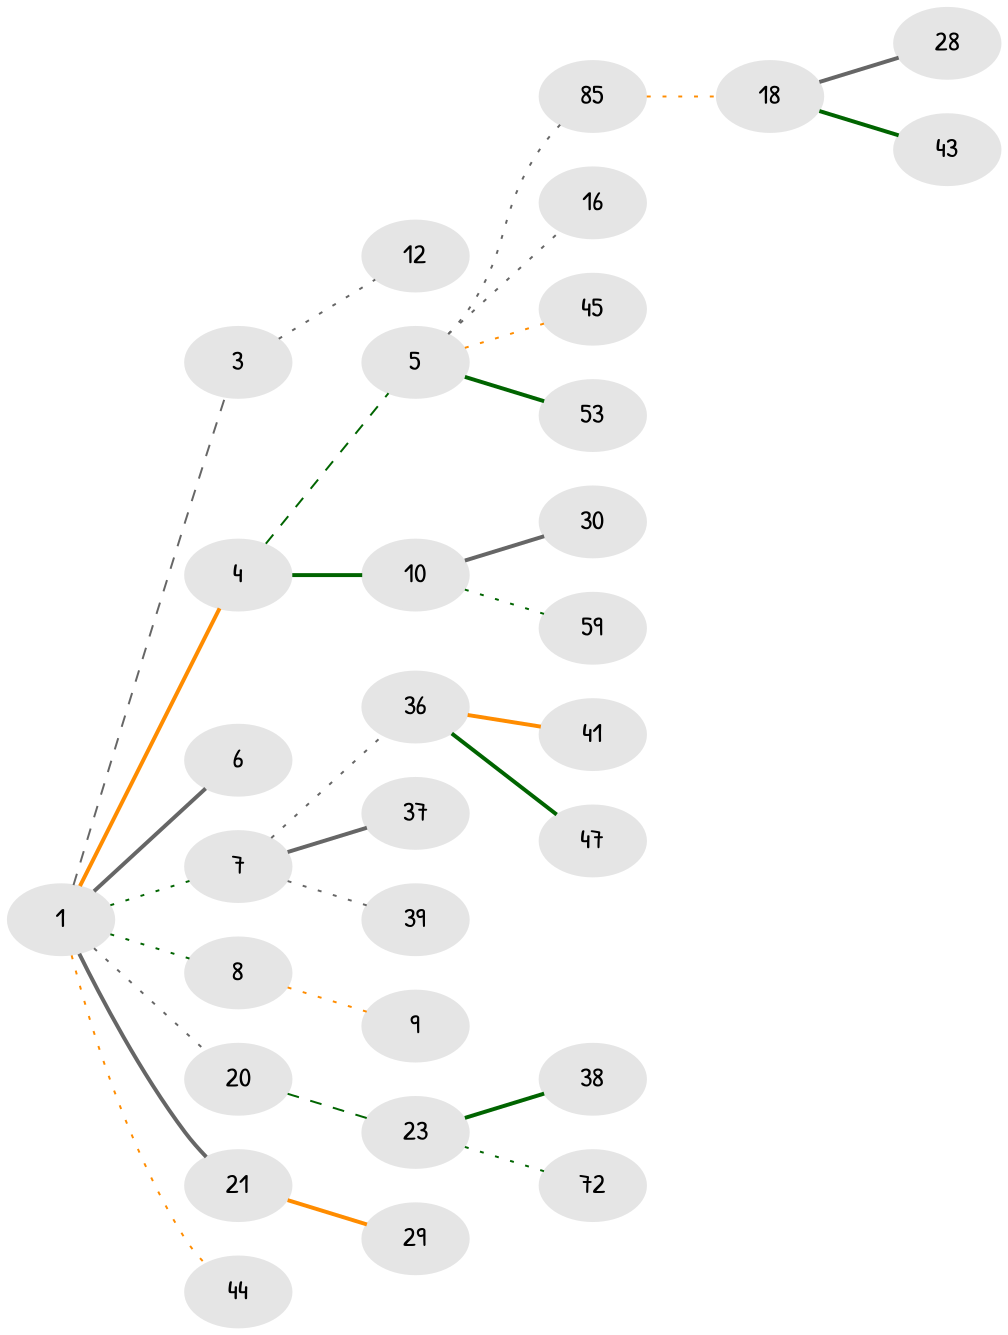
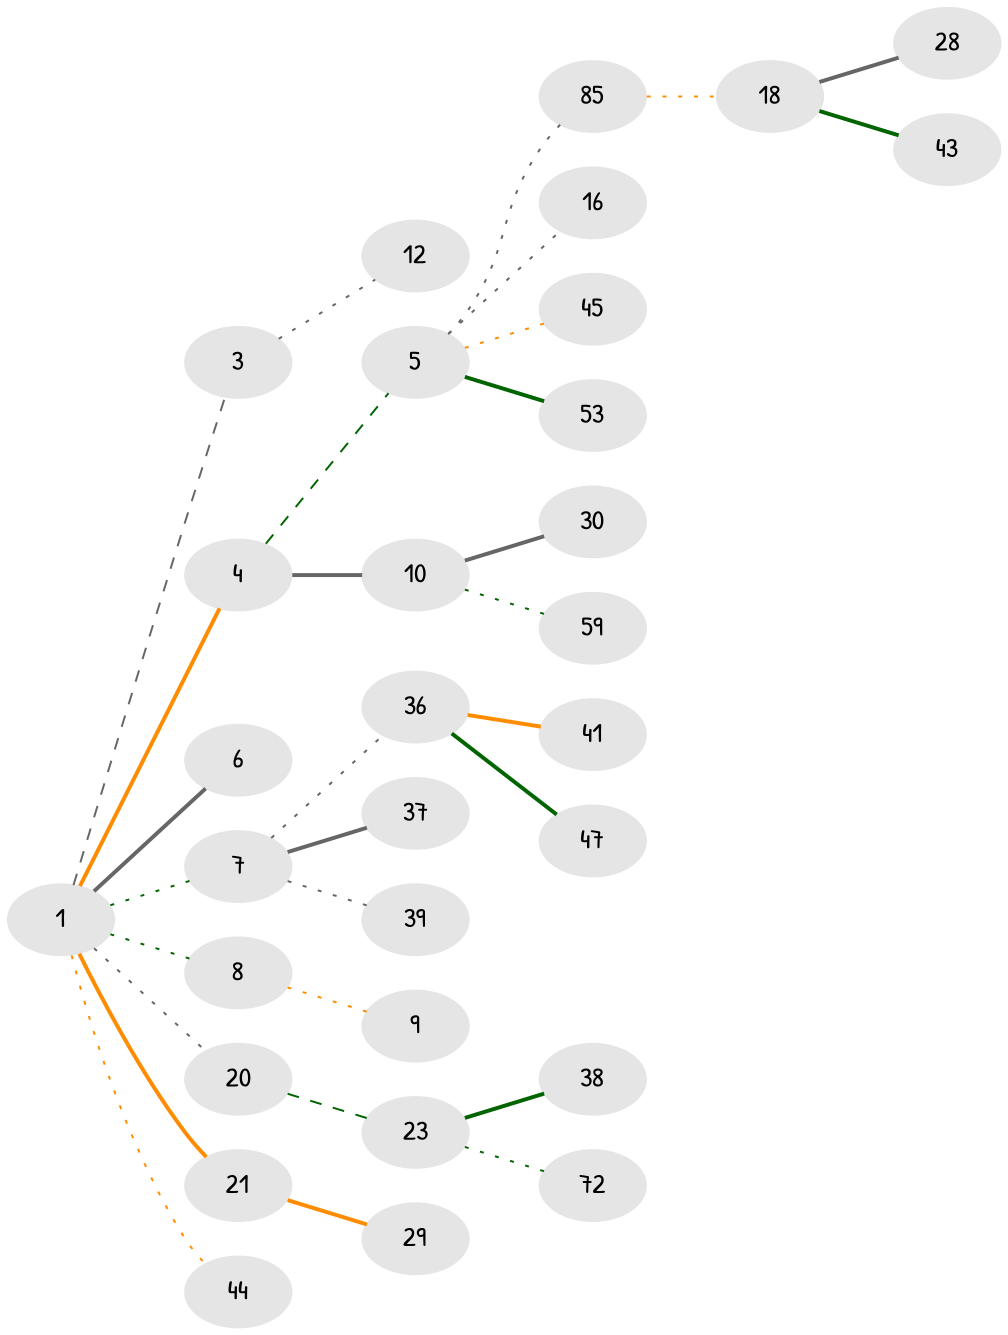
edge "4" -- "10": color darkgreen -> gray40
edge "1" -- "21": color gray40 -> darkorange
